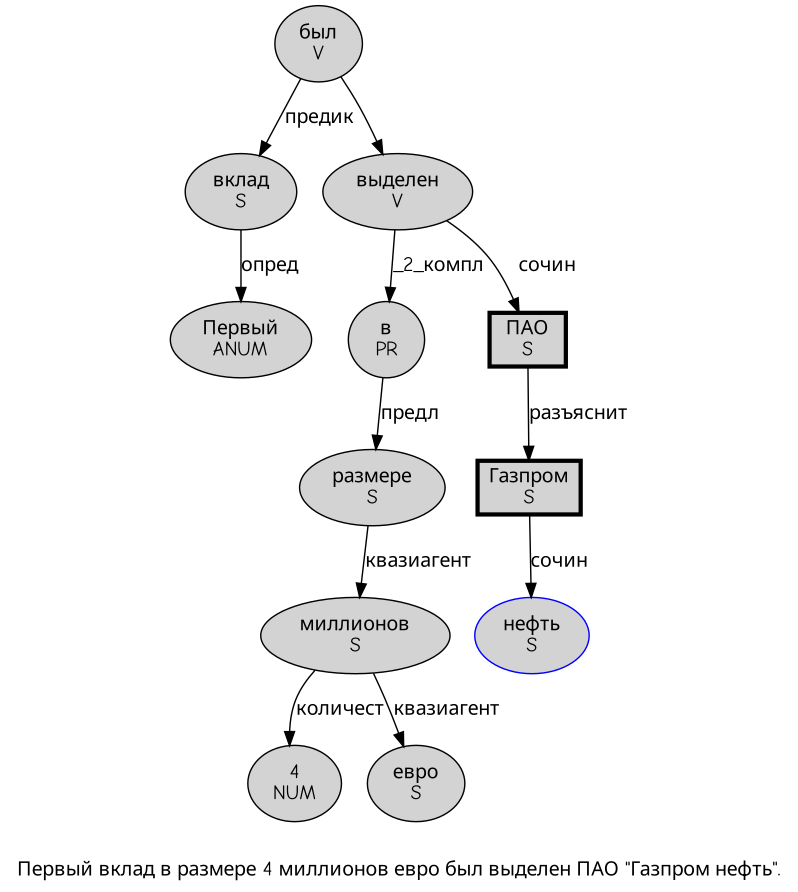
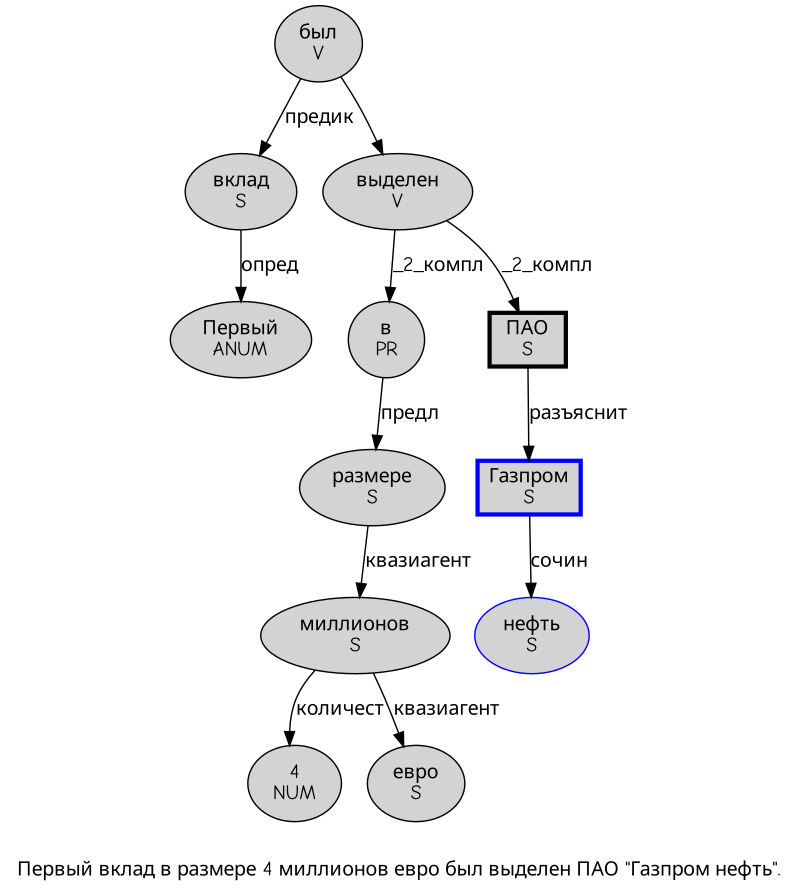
edge "выделен V" -> "ПАО S": label "сочин" -> "_2_компл"
node "Газпром S": color black -> blue
